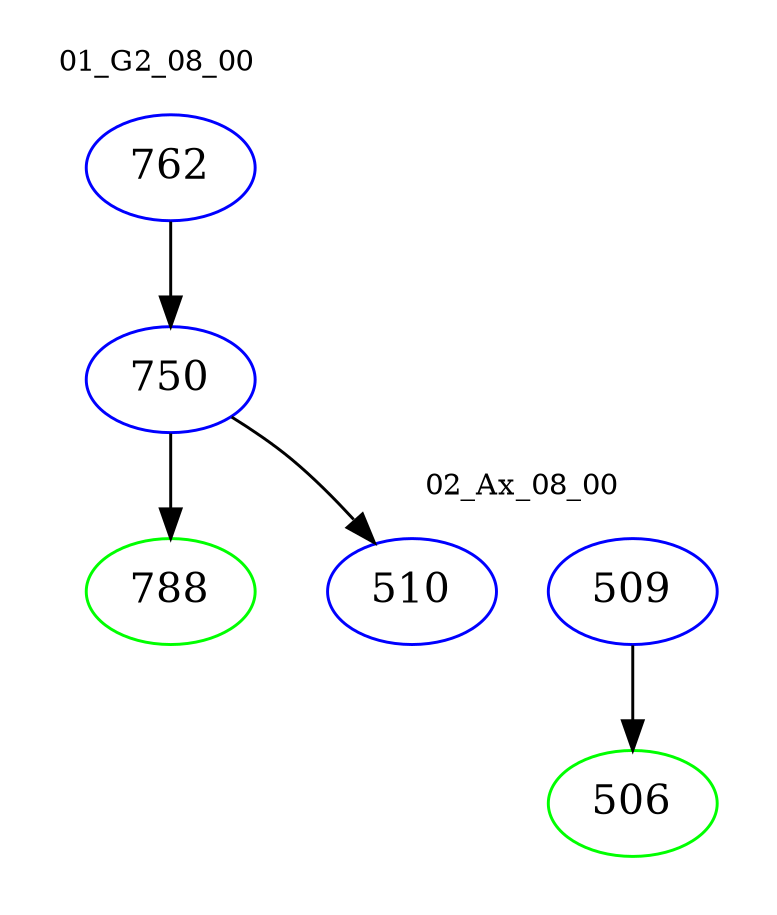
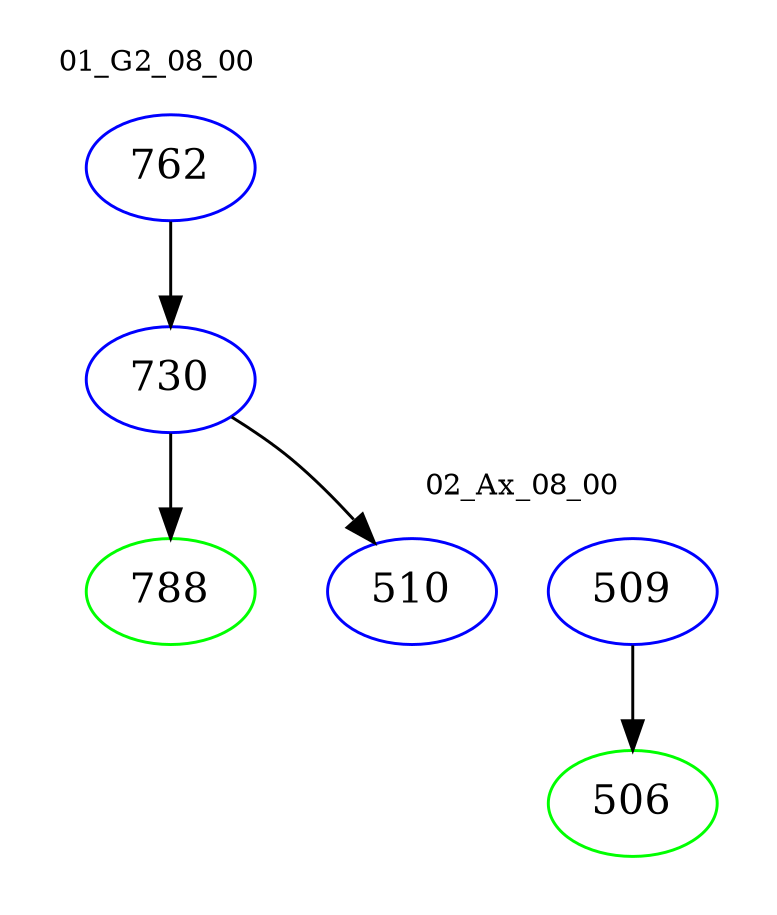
node "750": label "750" -> "730"
